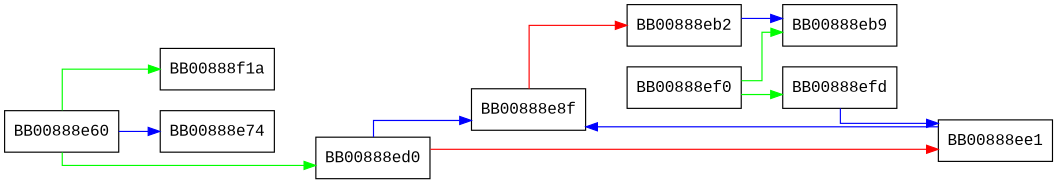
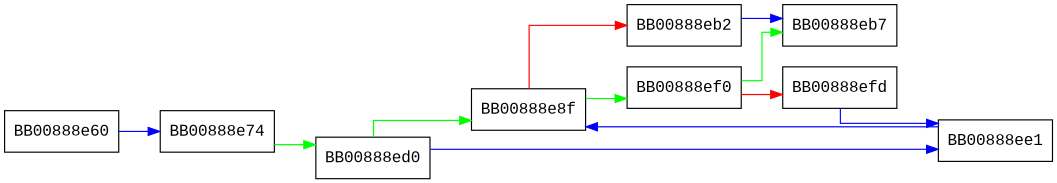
node "BB00888eb9": label "BB00888eb9" -> "BB00888eb7"
node "BB00888f1a": removed
edge "BB00888ef0" -> "BB00888efd": color green -> red
edge "BB00888e8f" -> "BB00888ef0": added
edge "BB00888ed0" -> "BB00888e8f": color blue -> green
edge "BB00888ed0" -> "BB00888ee1": color red -> blue
edge "BB00888e60" -> "BB00888ed0": now "BB00888e74" -> "BB00888ed0"
